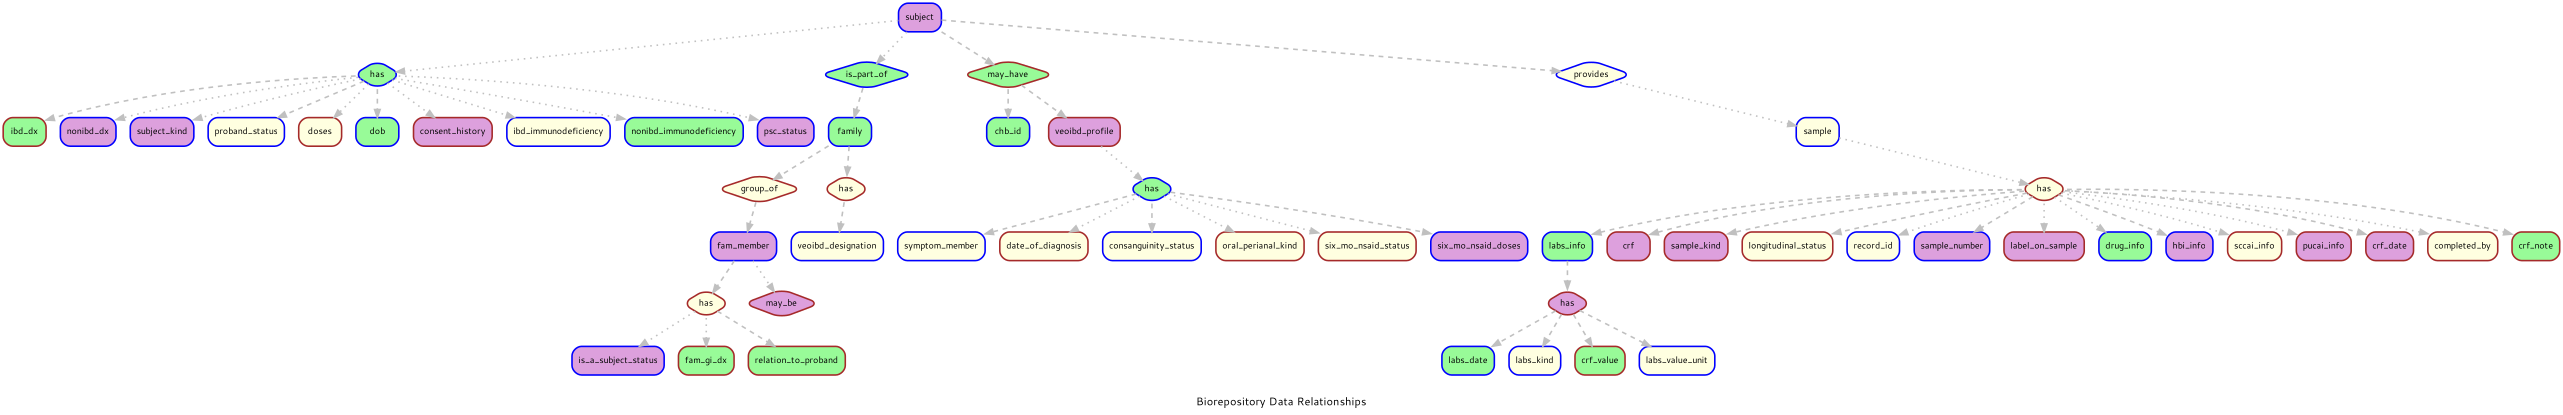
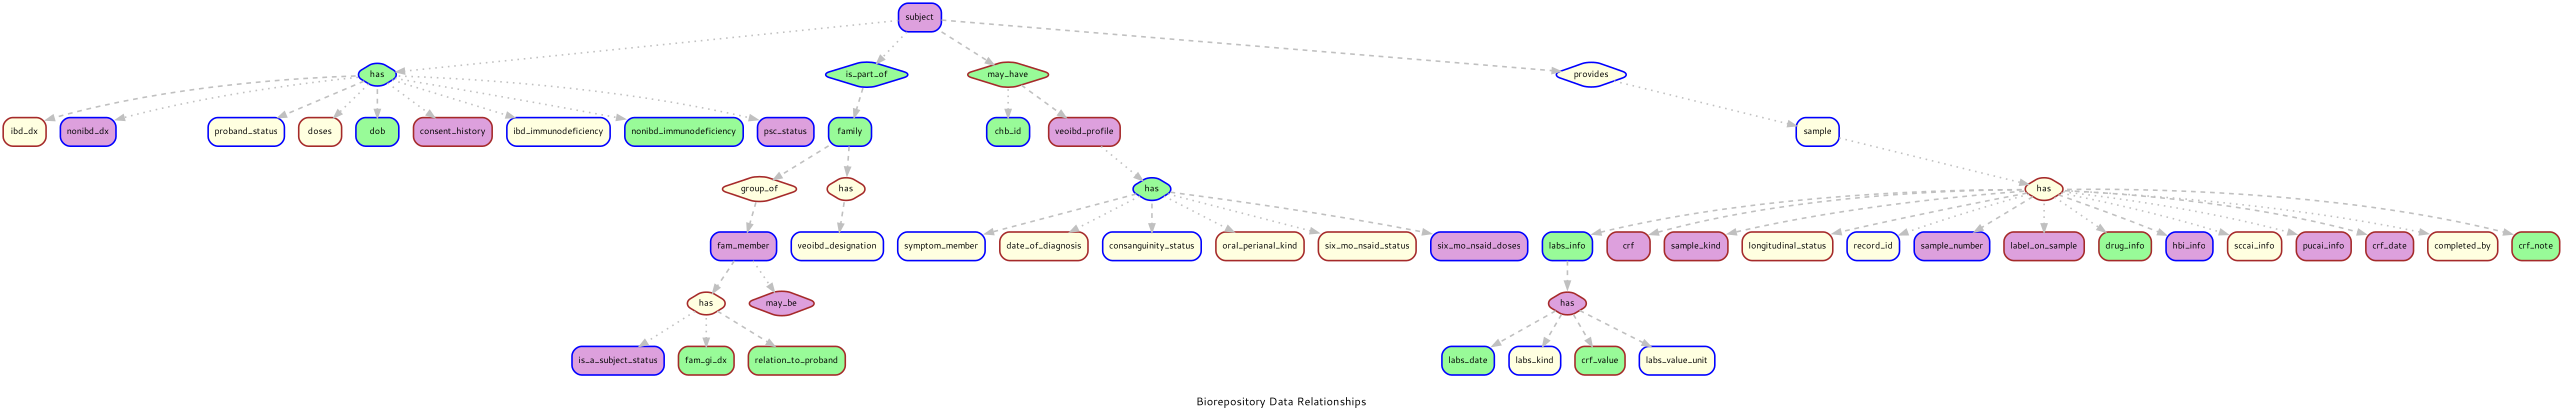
edge "may_have" -> "chb_id": style dashed -> dotted
node "ibd_dx": fillcolor palegreen -> lightyellow
node "subject_kind": removed
node "drug_info": color blue -> brown
